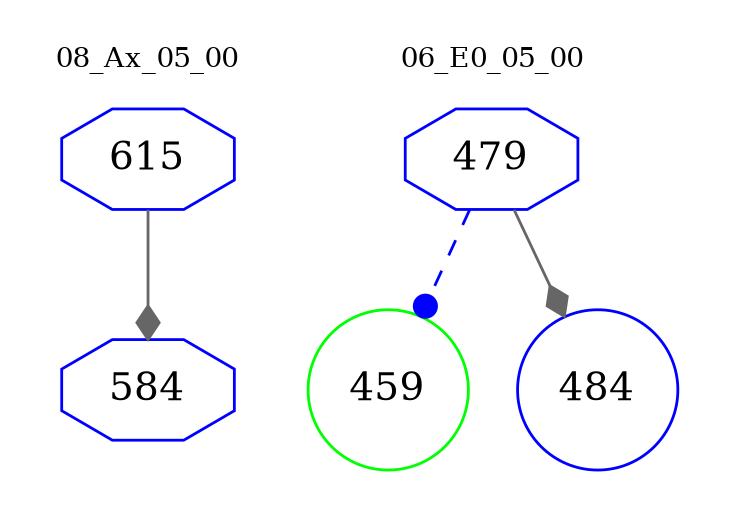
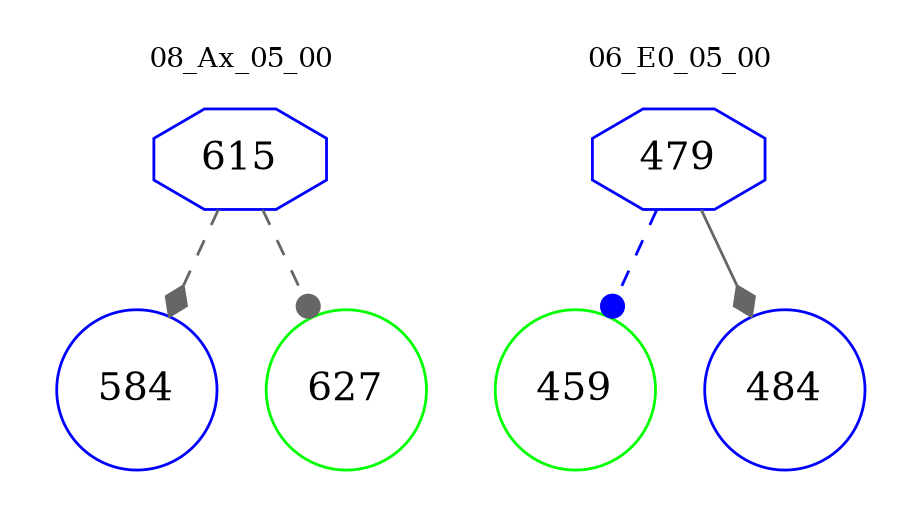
edge "615" -> "584": style solid -> dashed
node "584": shape octagon -> circle
node "627": added
